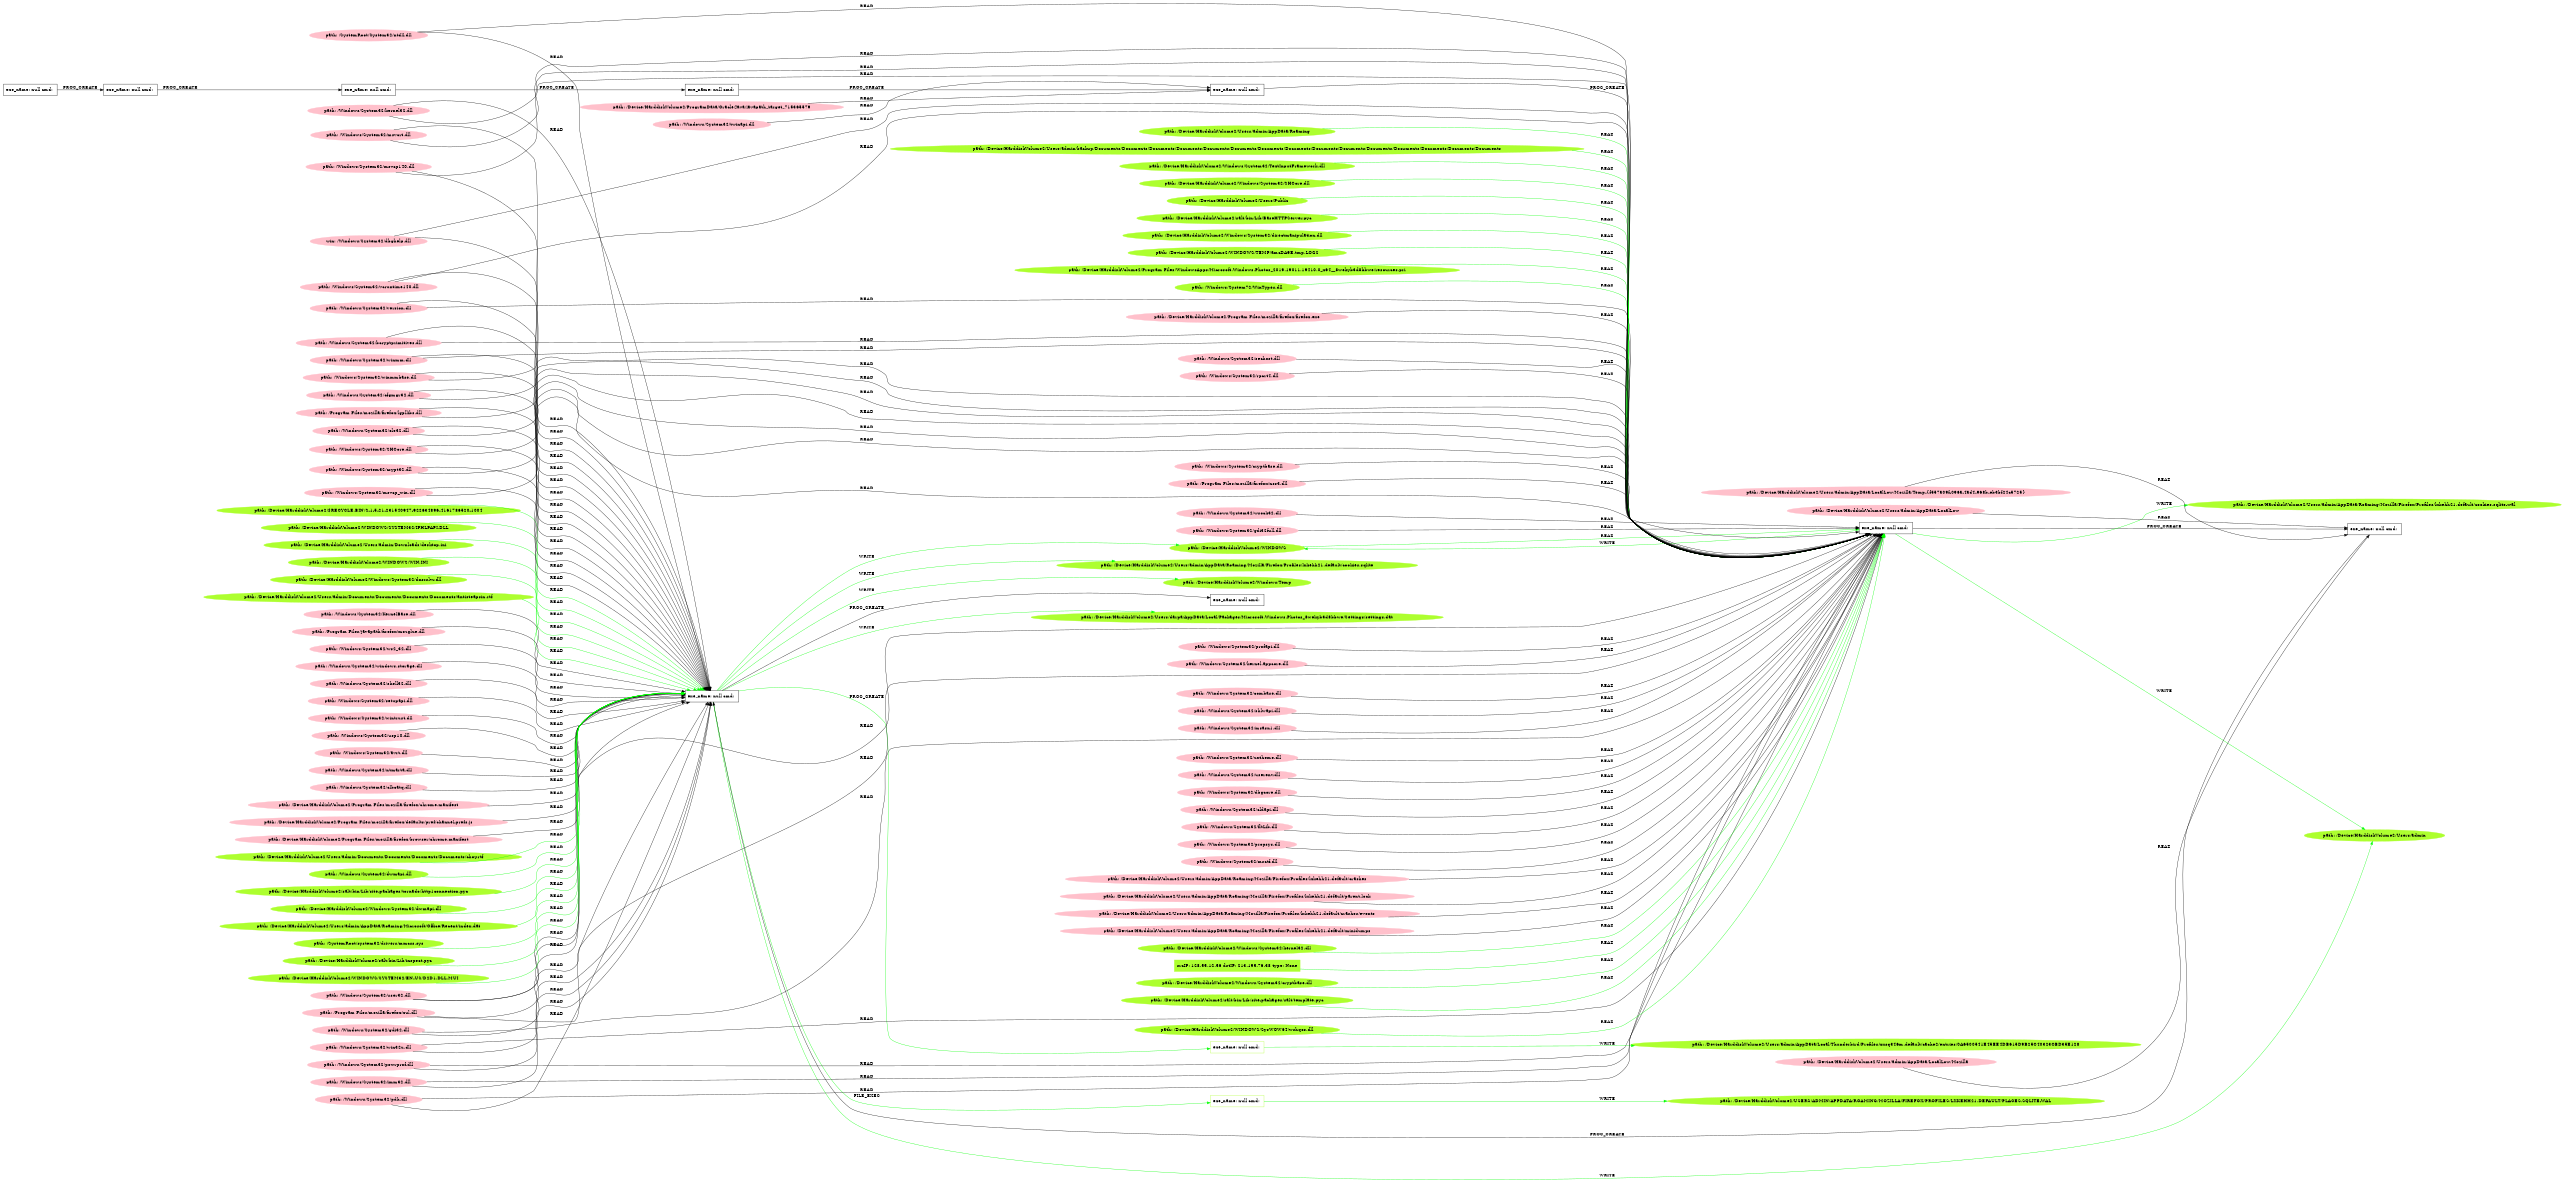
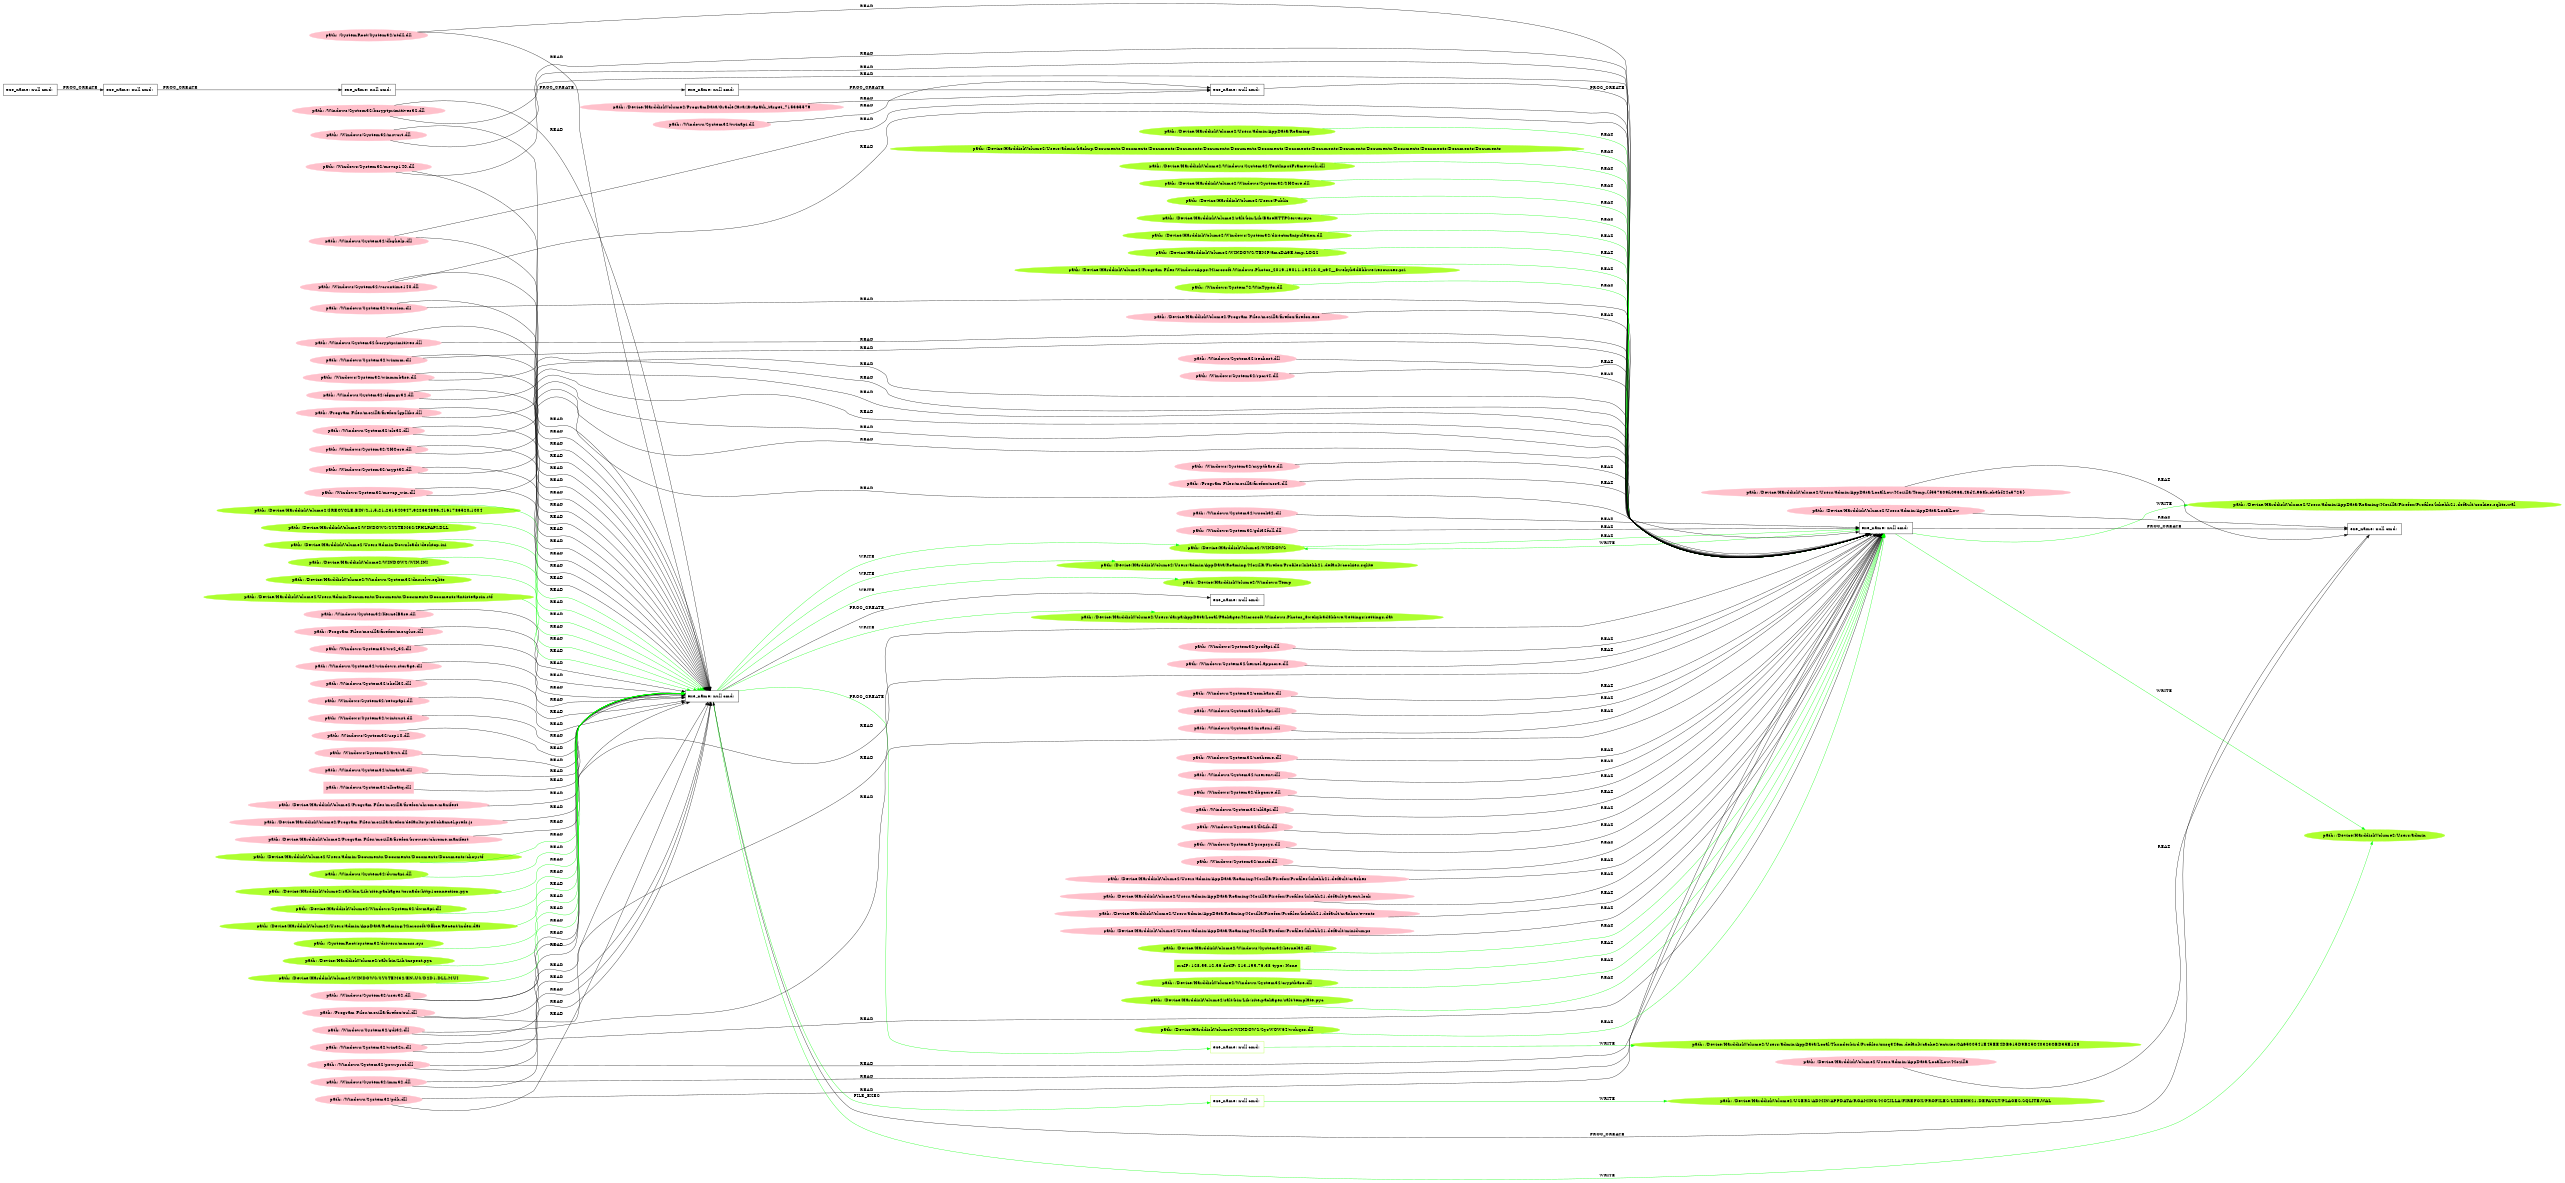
node "path: /Windows/System32/kernel32.dll": label "path: /Windows/System32/kernel32.dll" -> "path: /Windows/System32/bcryptprimitives32.dll"
node "win: /Windows/System32/dbghelp.dll": label "win: /Windows/System32/dbghelp.dll" -> "path: /Windows/System32/dbghelp.dll"
node "path: /Device/HarddiskVolume2/Windows/System32/dnsrslvr.dll": label "path: /Device/HarddiskVolume2/Windows/System32/dnsrslvr.dll" -> "path: /Device/HarddiskVolume2/Windows/System32/dnsrslvr.sqlite"
node "path: /Program Files/javapath/firefox/mozglue.dll": label "path: /Program Files/javapath/firefox/mozglue.dll" -> "path: /Program Files/mozilla/firefox/mozglue.dll"
node "path: /Windows/System32/clbcatq.dll": shape ellipse -> box
